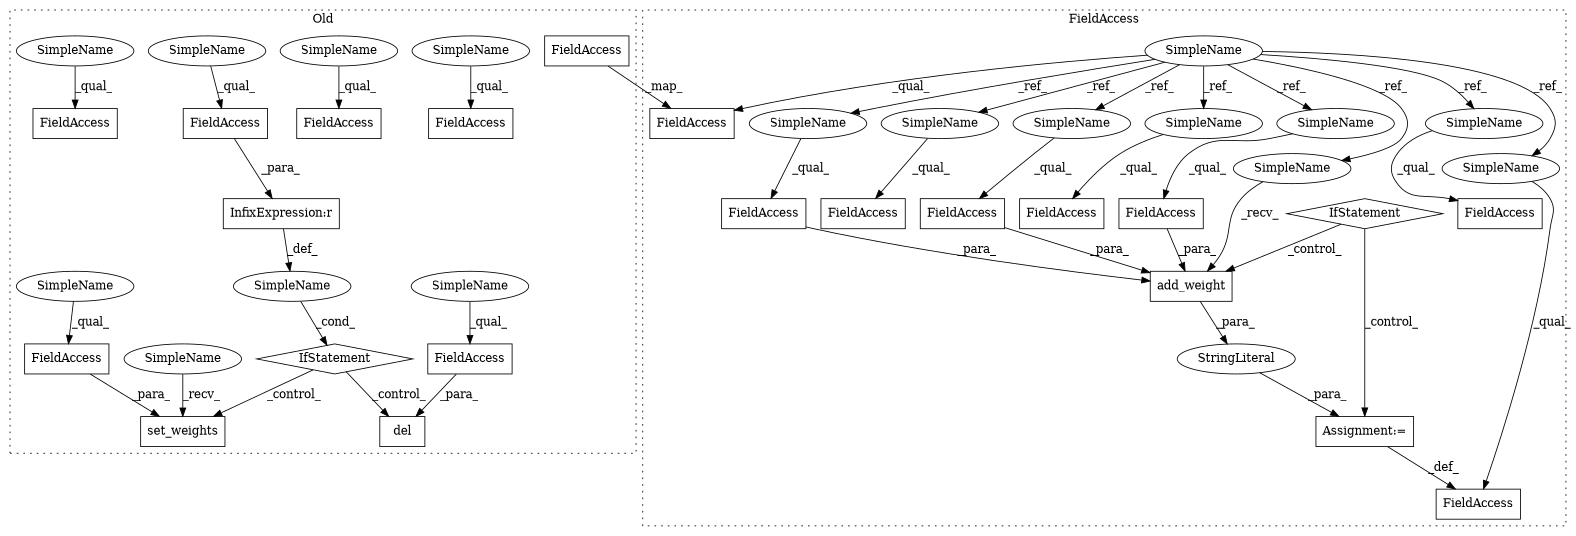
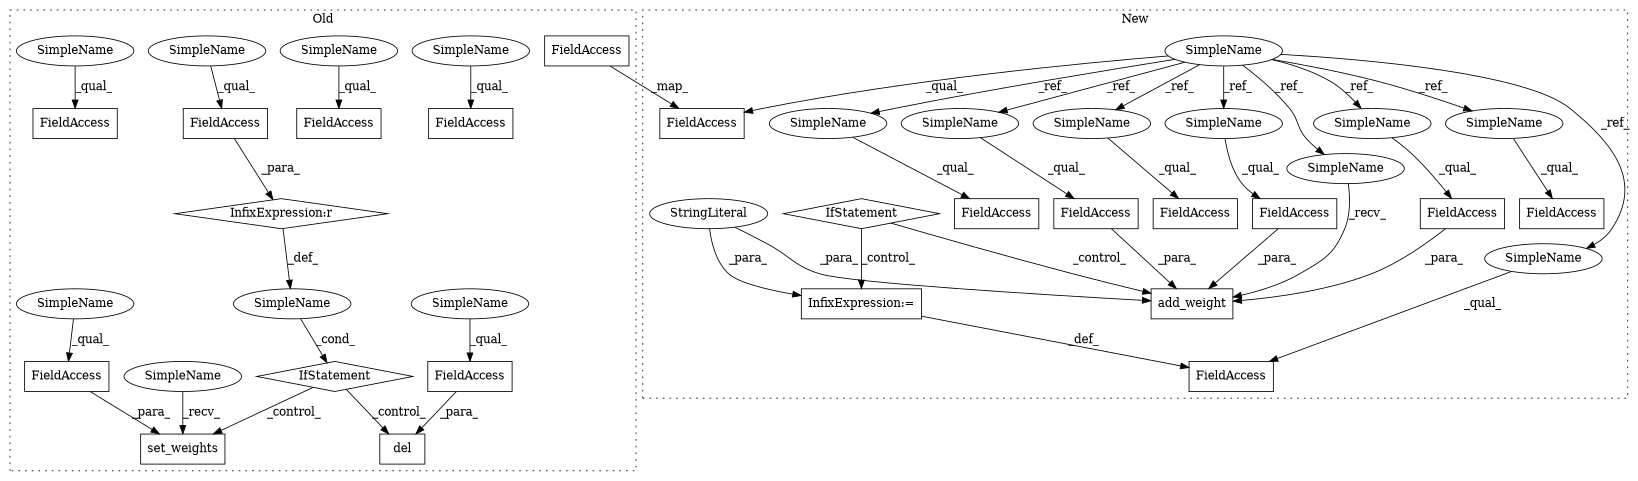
cluster "FieldAccess": label "FieldAccess" -> "New"
node "InfixExpression:r": shape box -> diamond
edge "add_weight" -> "StringLiteral": reversed
node "Assignment:=": label "Assignment:=" -> "InfixExpression:="
